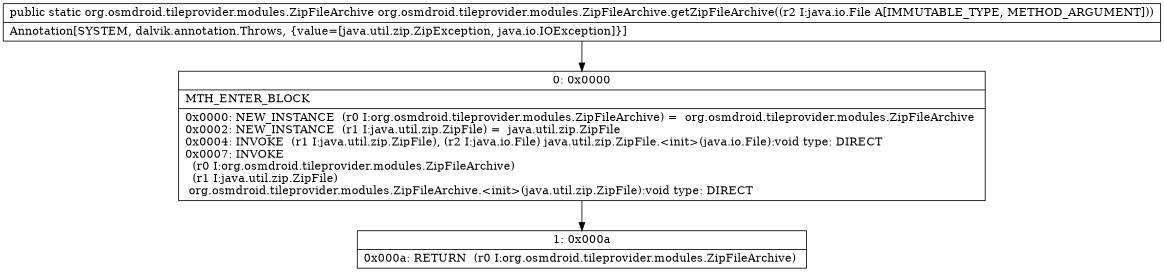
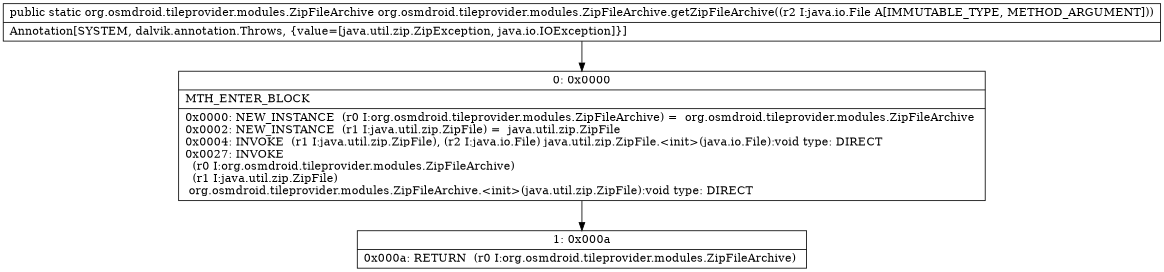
node "0: 0x0000": text "0x0007: INVOKE" -> "0x0027: INVOKE"
